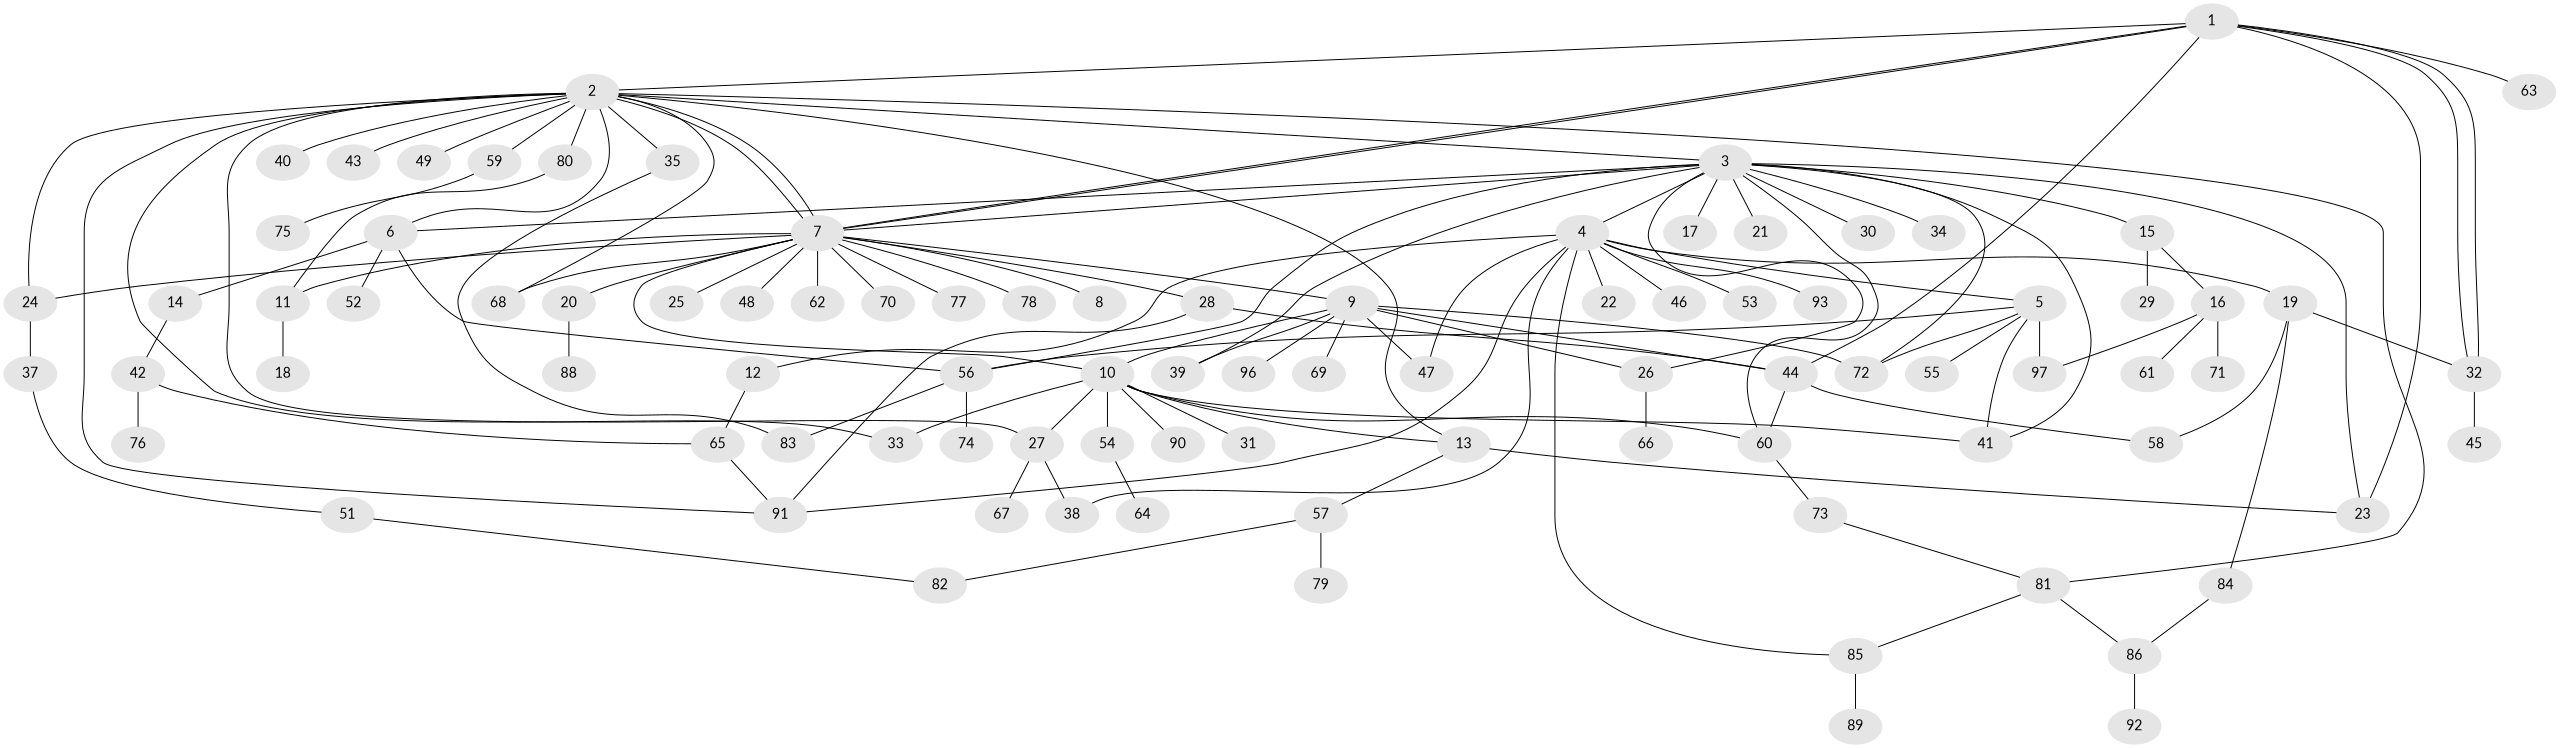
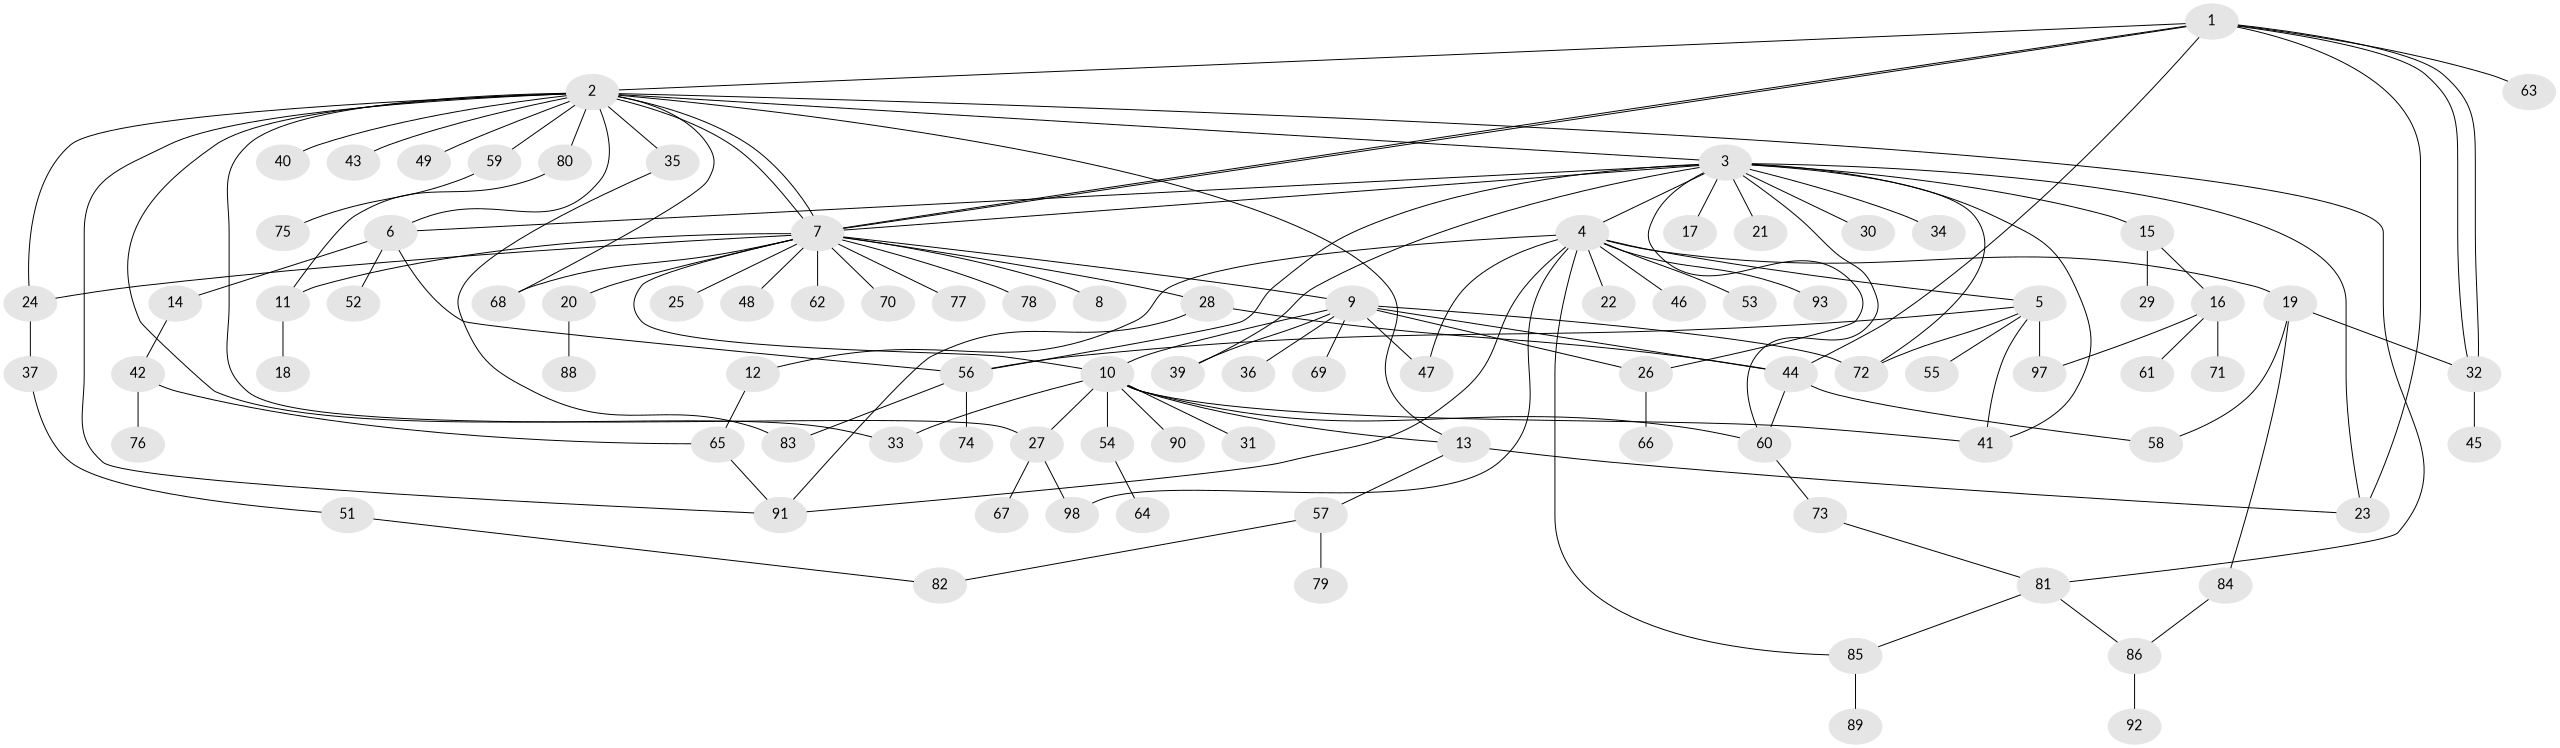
node "96": label "96" -> "36"
node "38": label "38" -> "98"
